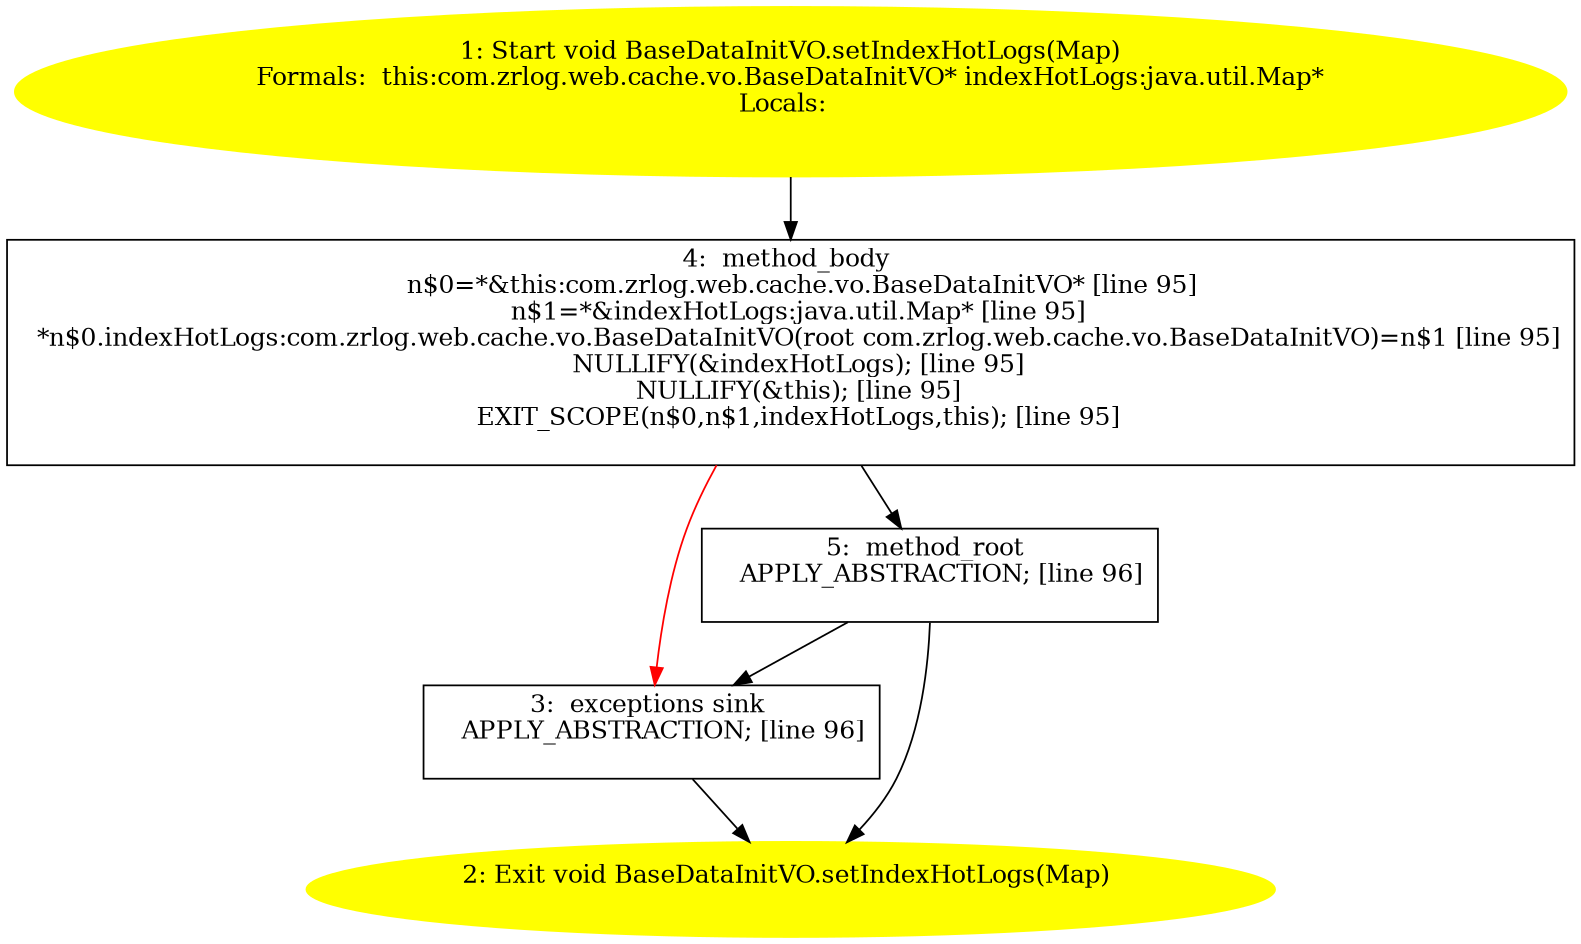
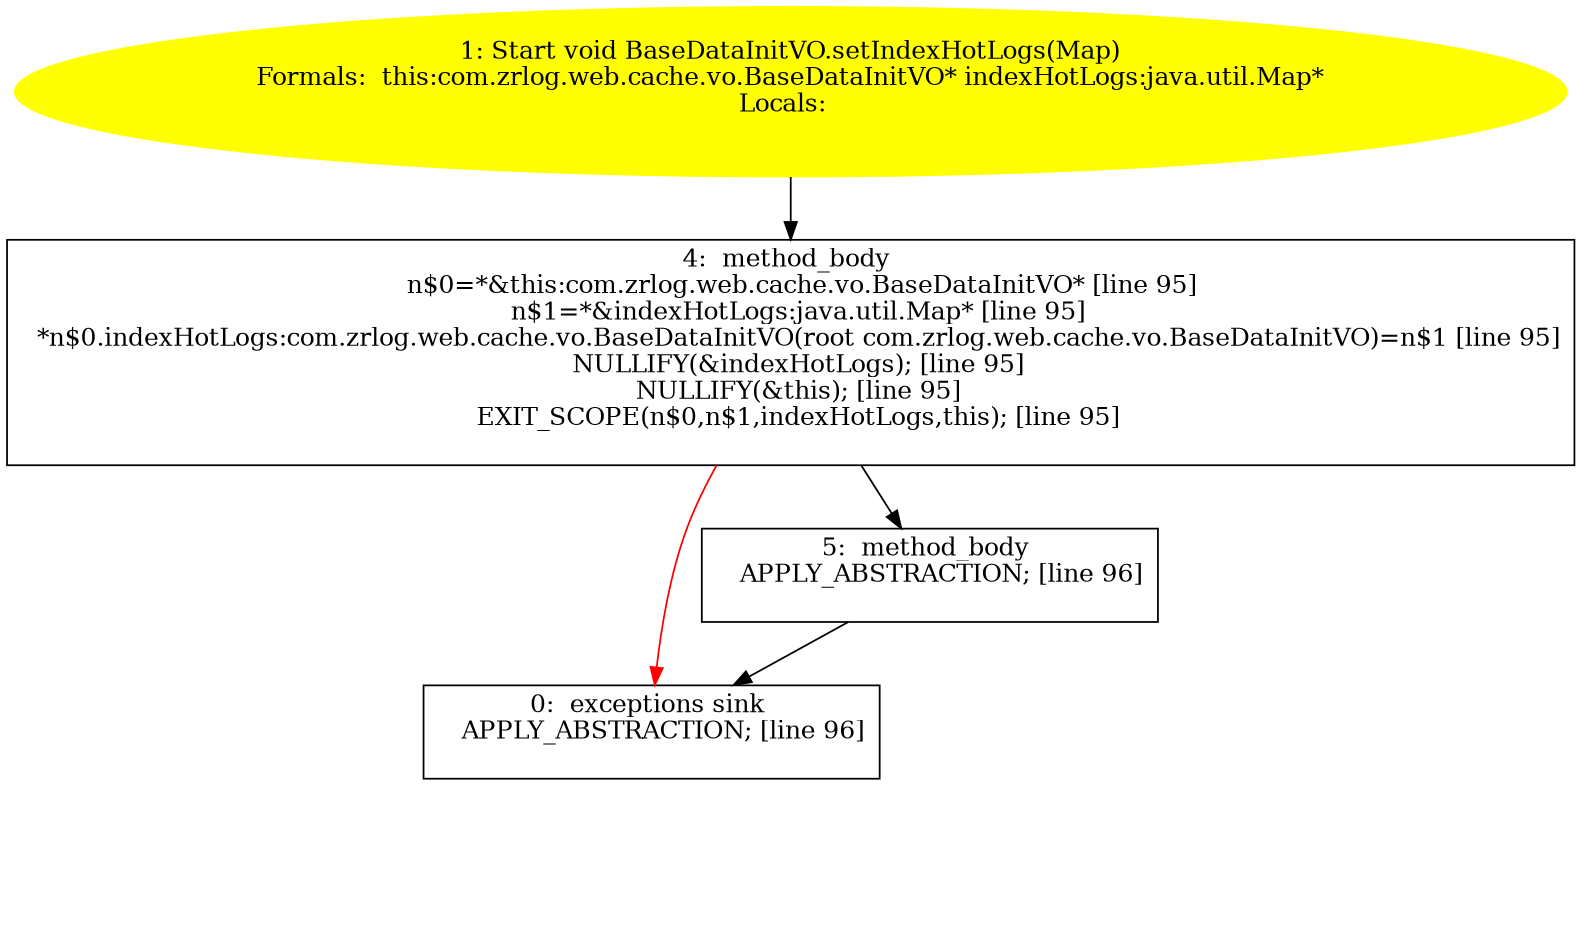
node "5:  method_root APPLY_ABSTRACTION; [line 96]": label "5:  method_root APPLY_ABSTRACTION; [line 96]" -> "5:  method_body APPLY_ABSTRACTION; [line 96]"
node "3:  exceptions sink APPLY_ABSTRACTION; [line 96]": label "3:  exceptions sink APPLY_ABSTRACTION; [line 96]" -> "0:  exceptions sink APPLY_ABSTRACTION; [line 96]"
node "2: Exit void BaseDataInitVO.setIndexHotLogs(Map)": removed
